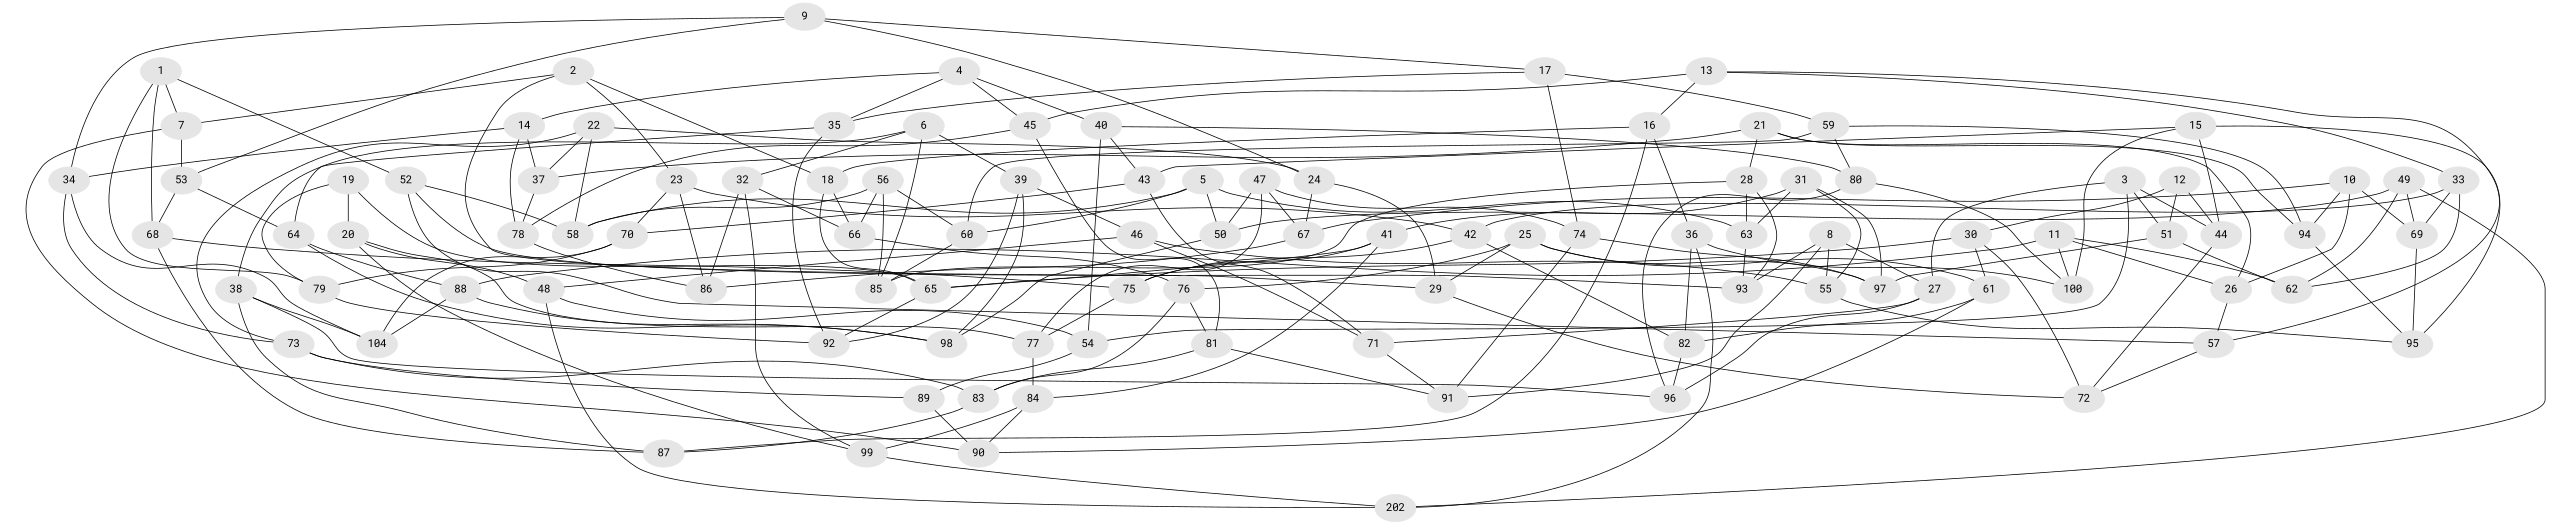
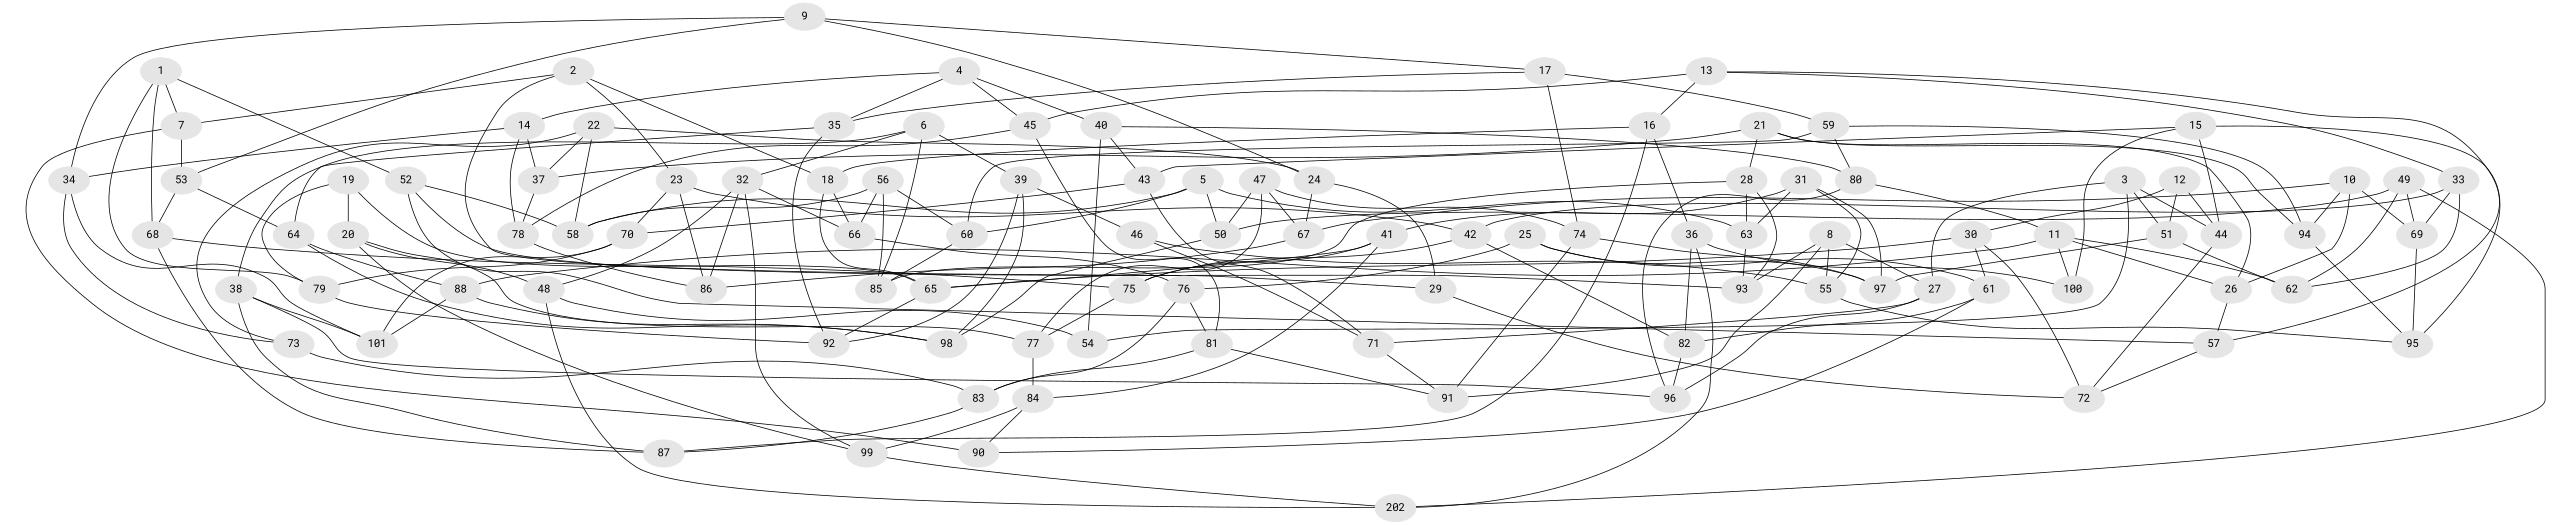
edge "80" -- "100": now "80" -- "11"
edge "25" -- "29": removed
edge "46" -- "48": now "32" -- "48"
node "104": label "104" -> "101"
node "89": removed
